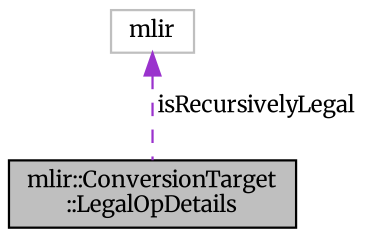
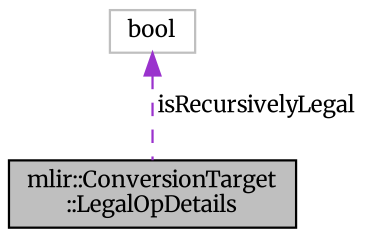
node "mlir": label "mlir" -> "bool"
